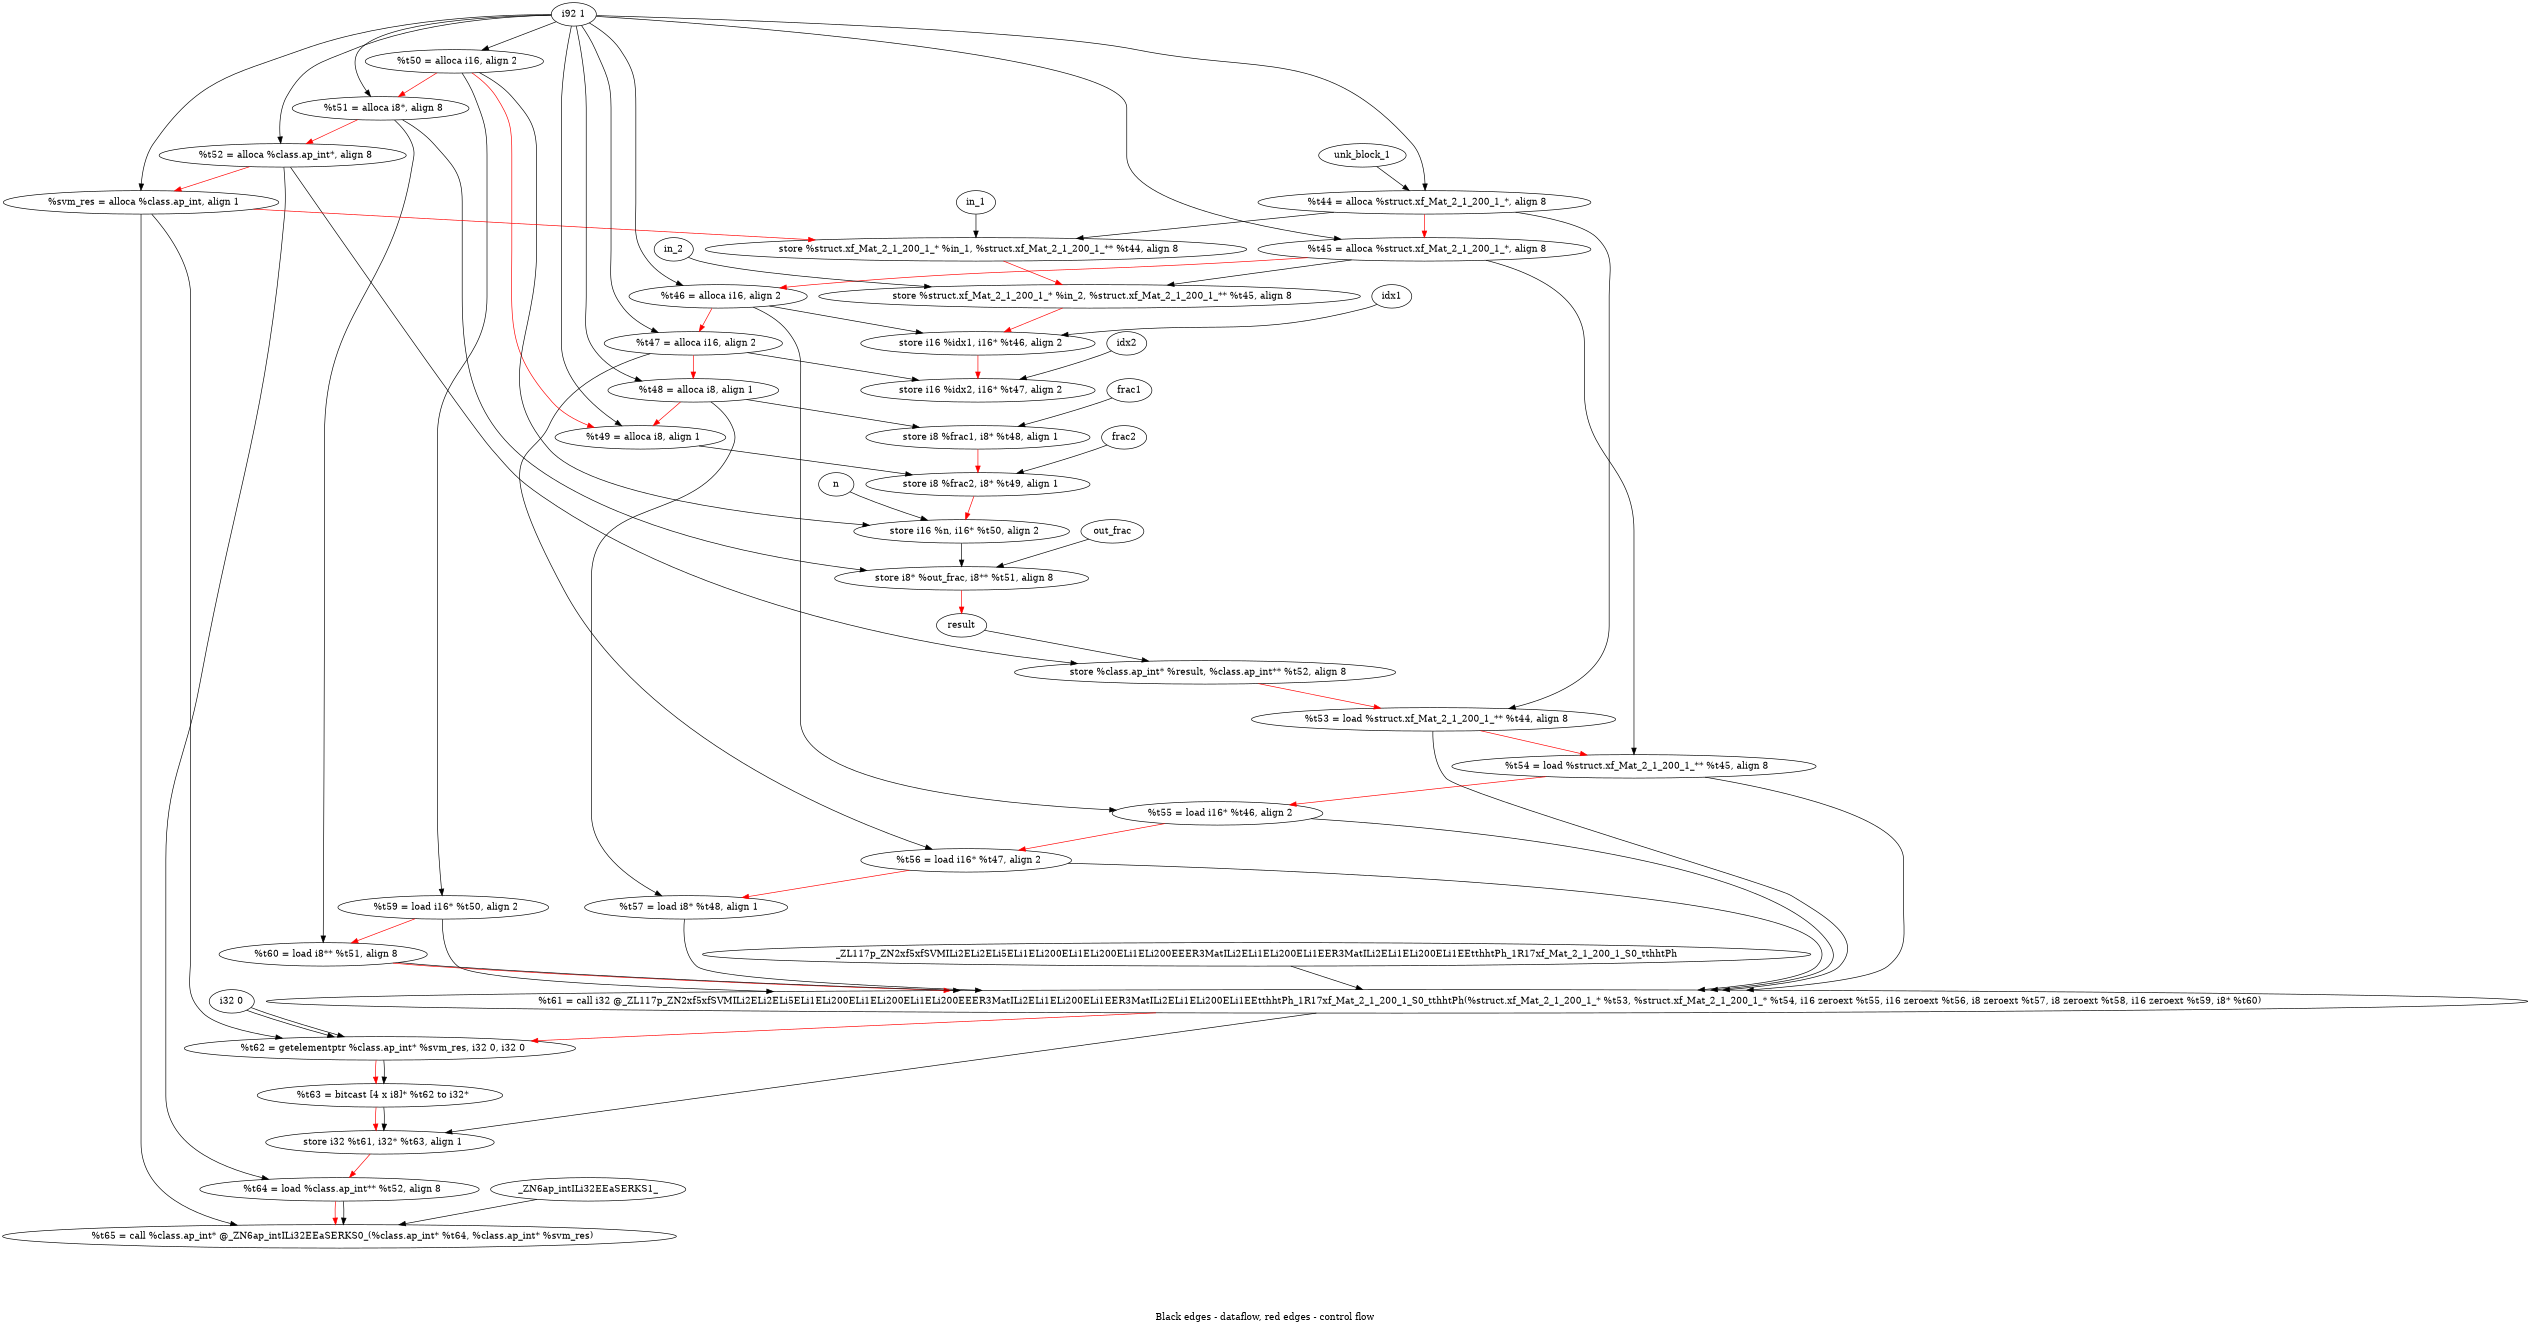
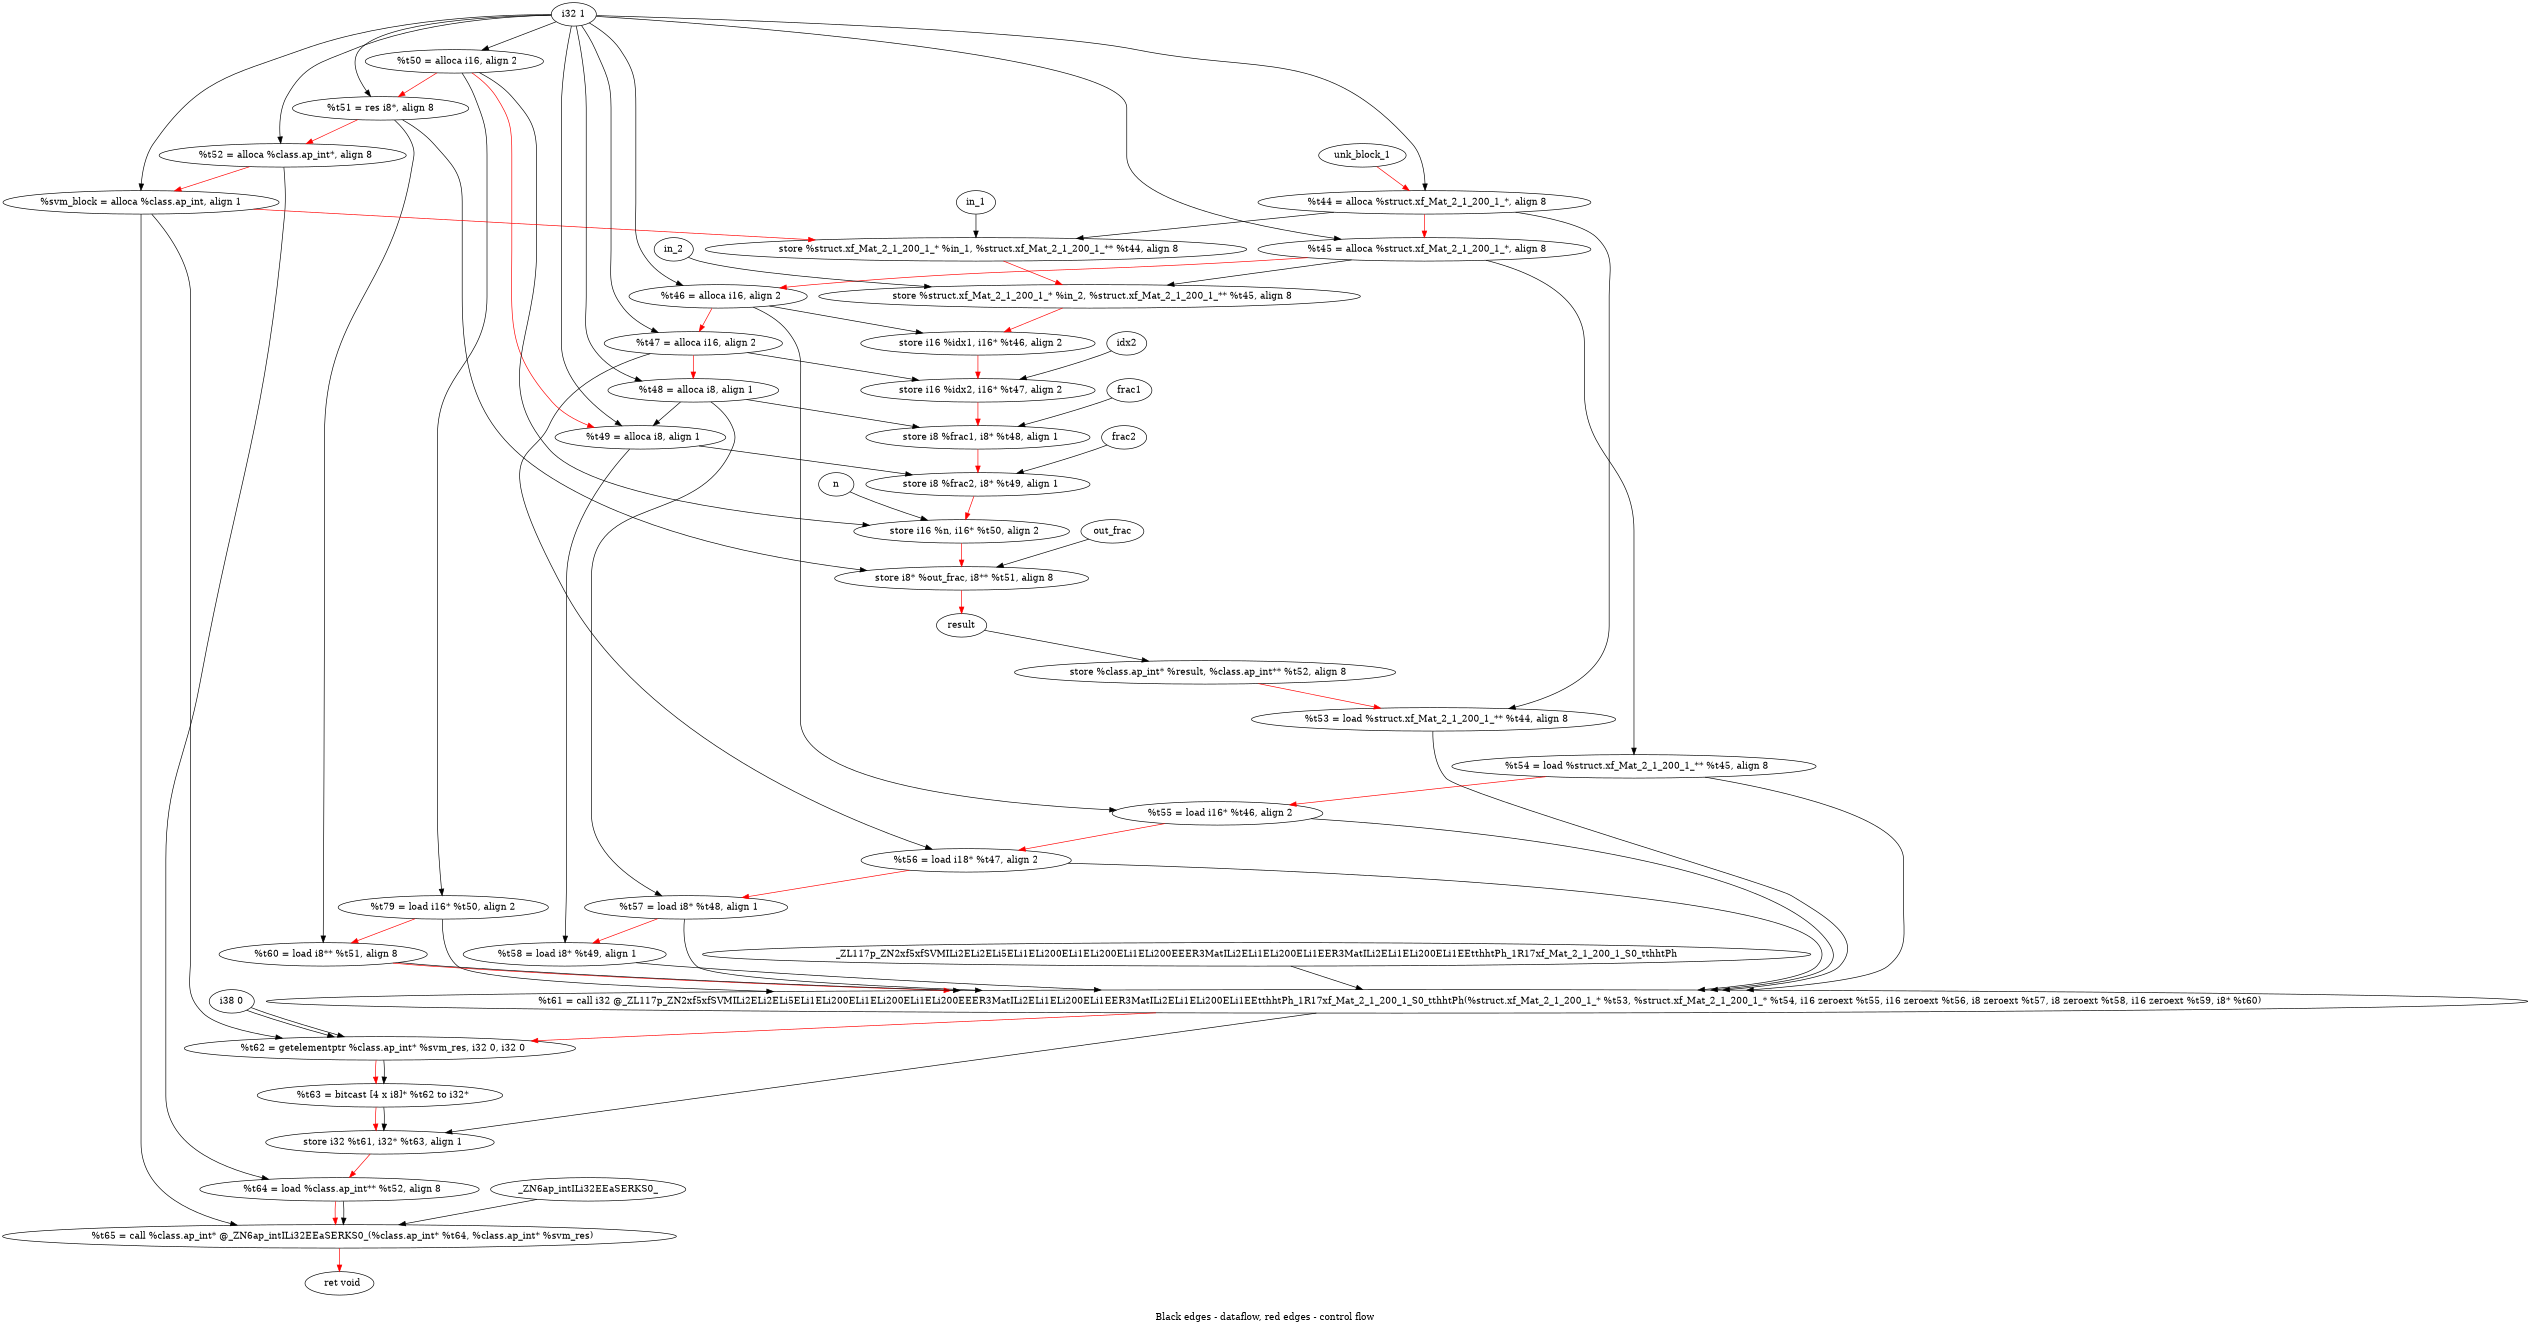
node "i92 1": label "i92 1" -> "i32 1"
node "%t51 = alloca i8*, align 8": label "%t51 = alloca i8*, align 8" -> "%t51 = res i8*, align 8"
edge "unk_block_1" -> "%t44 = alloca %struct.xf_Mat_2_1_200_1_*, align 8": color black -> red
node "%svm_res = alloca %class.ap_int, align 1": label "%svm_res = alloca %class.ap_int, align 1" -> "%svm_block = alloca %class.ap_int, align 1"
node "idx1": removed
edge "store i16 %idx2, i16* %t47, align 2" -> "store i8 %frac1, i8* %t48, align 1": added
edge "%t48 = alloca i8, align 1" -> "%t49 = alloca i8, align 1": color red -> black
edge "%t52 = alloca %class.ap_int*, align 8" -> "store %class.ap_int* %result, %class.ap_int** %t52, align 8": removed
edge "store i16 %n, i16* %t50, align 2" -> "store i8* %out_frac, i8** %t51, align 8": color black -> red
edge "%t53 = load %struct.xf_Mat_2_1_200_1_** %t44, align 8" -> "%t54 = load %struct.xf_Mat_2_1_200_1_** %t45, align 8": removed
node "%t56 = load i16* %t47, align 2": label "%t56 = load i16* %t47, align 2" -> "%t56 = load i18* %t47, align 2"
node "%t59 = load i16* %t50, align 2": label "%t59 = load i16* %t50, align 2" -> "%t79 = load i16* %t50, align 2"
node "%t58 = load i8* %t49, align 1": added
node "i32 0": label "i32 0" -> "i38 0"
node "_ZN6ap_intILi32EEaSERKS1_": label "_ZN6ap_intILi32EEaSERKS1_" -> "_ZN6ap_intILi32EEaSERKS0_"
node "ret void": added
